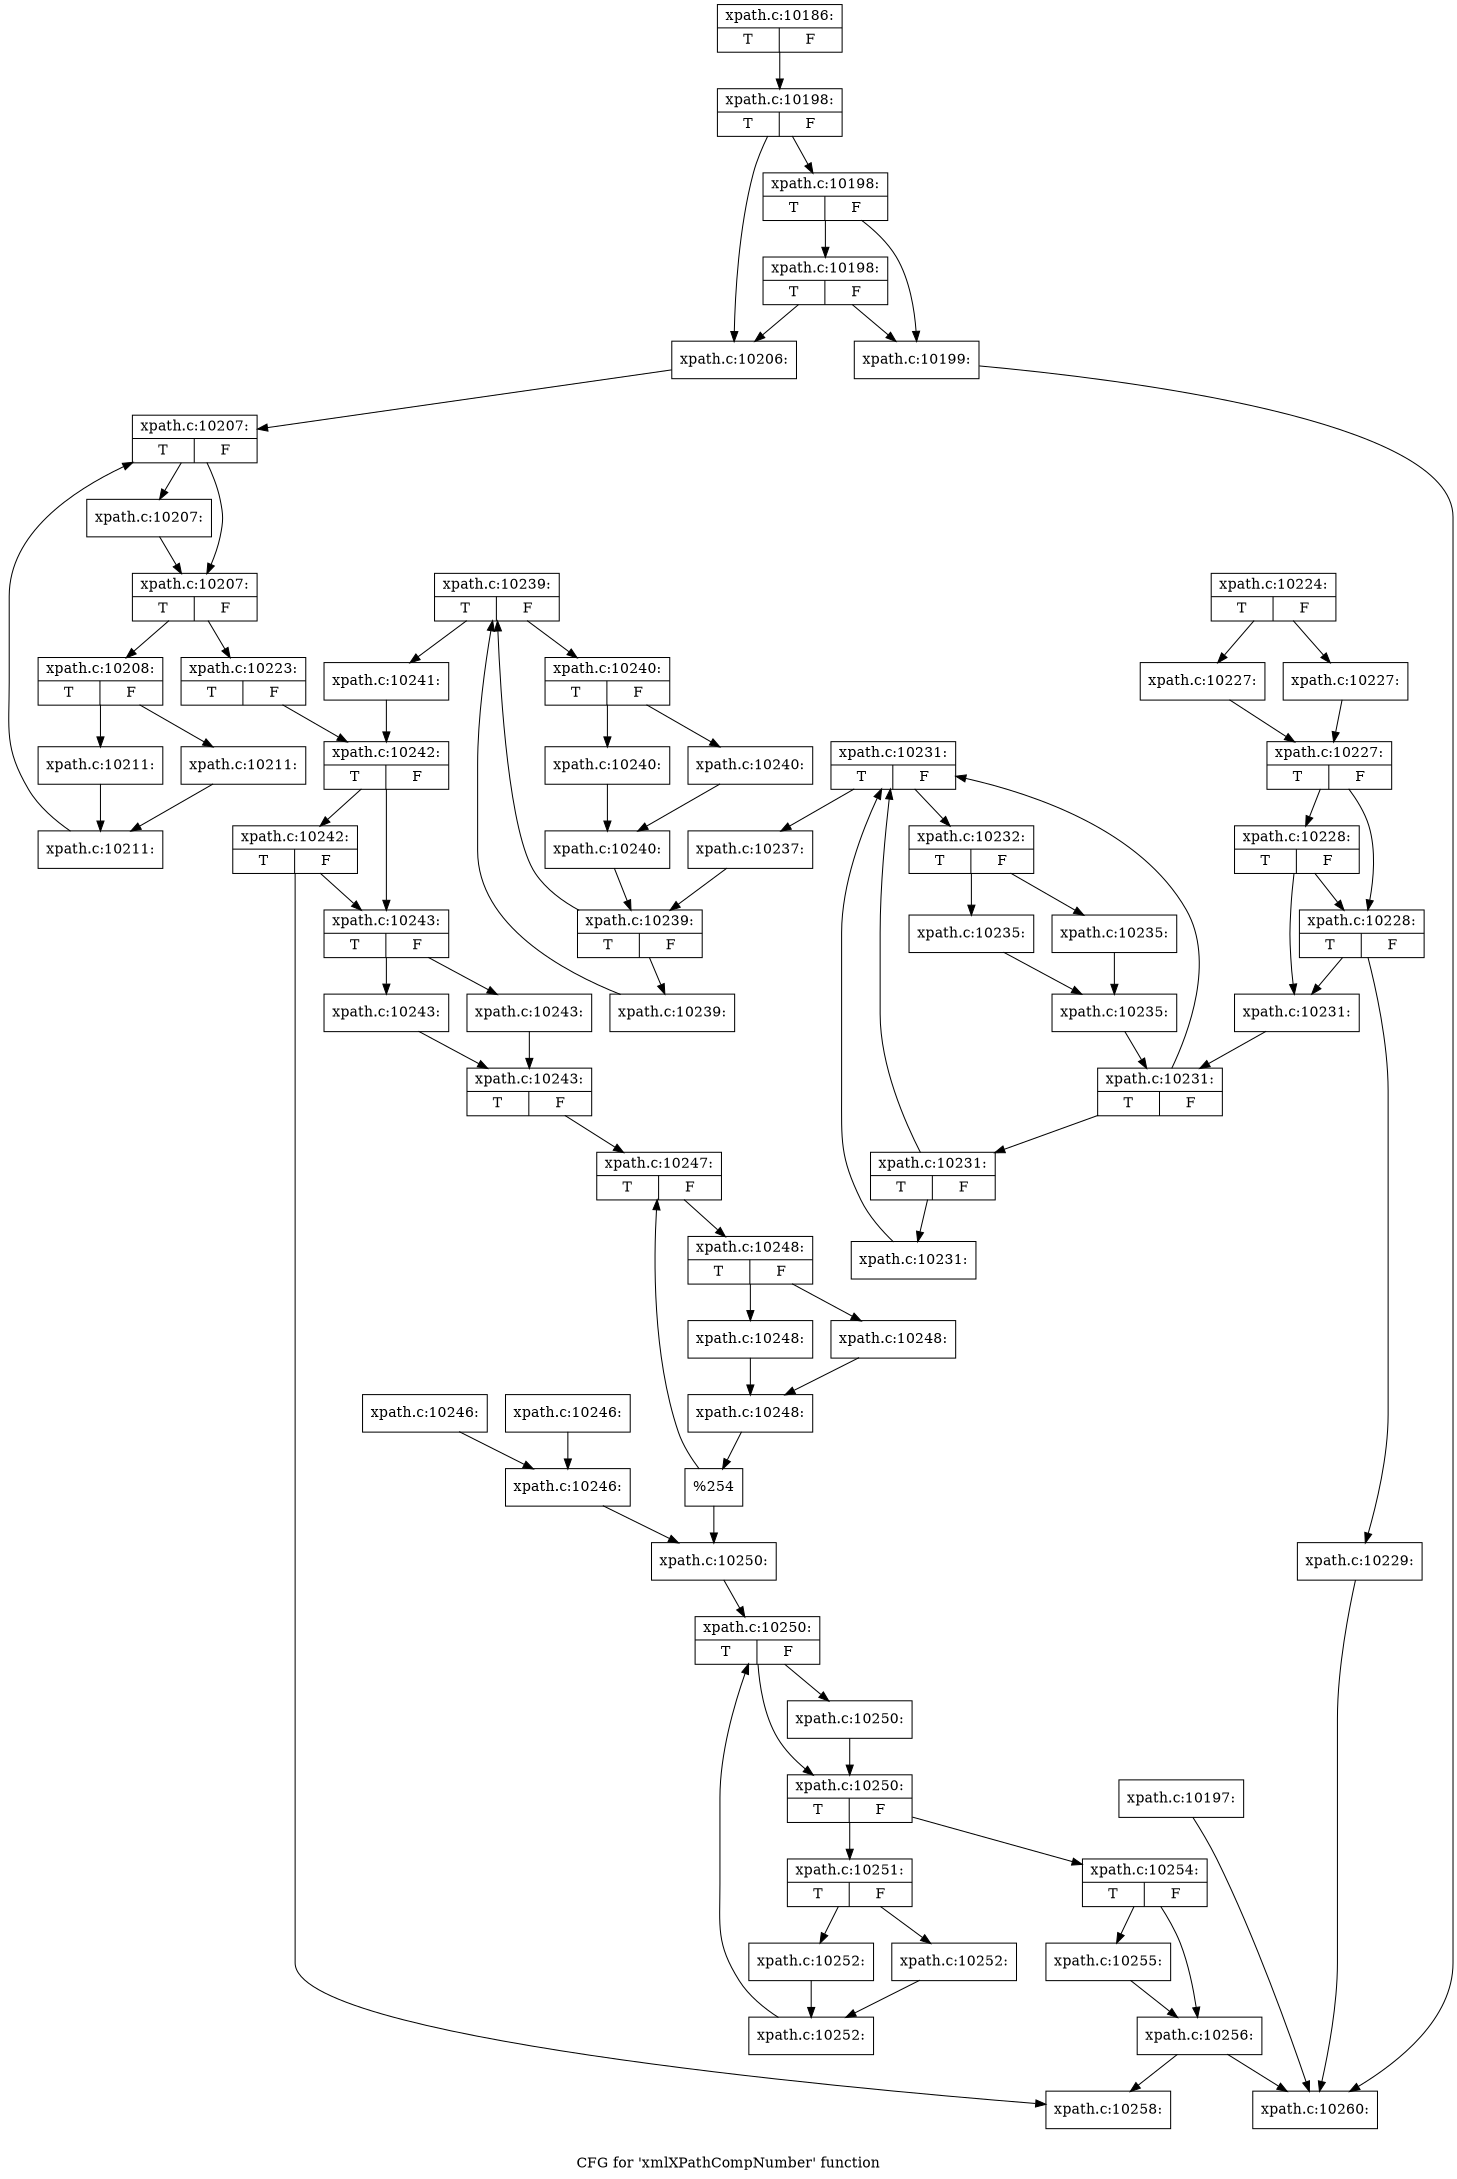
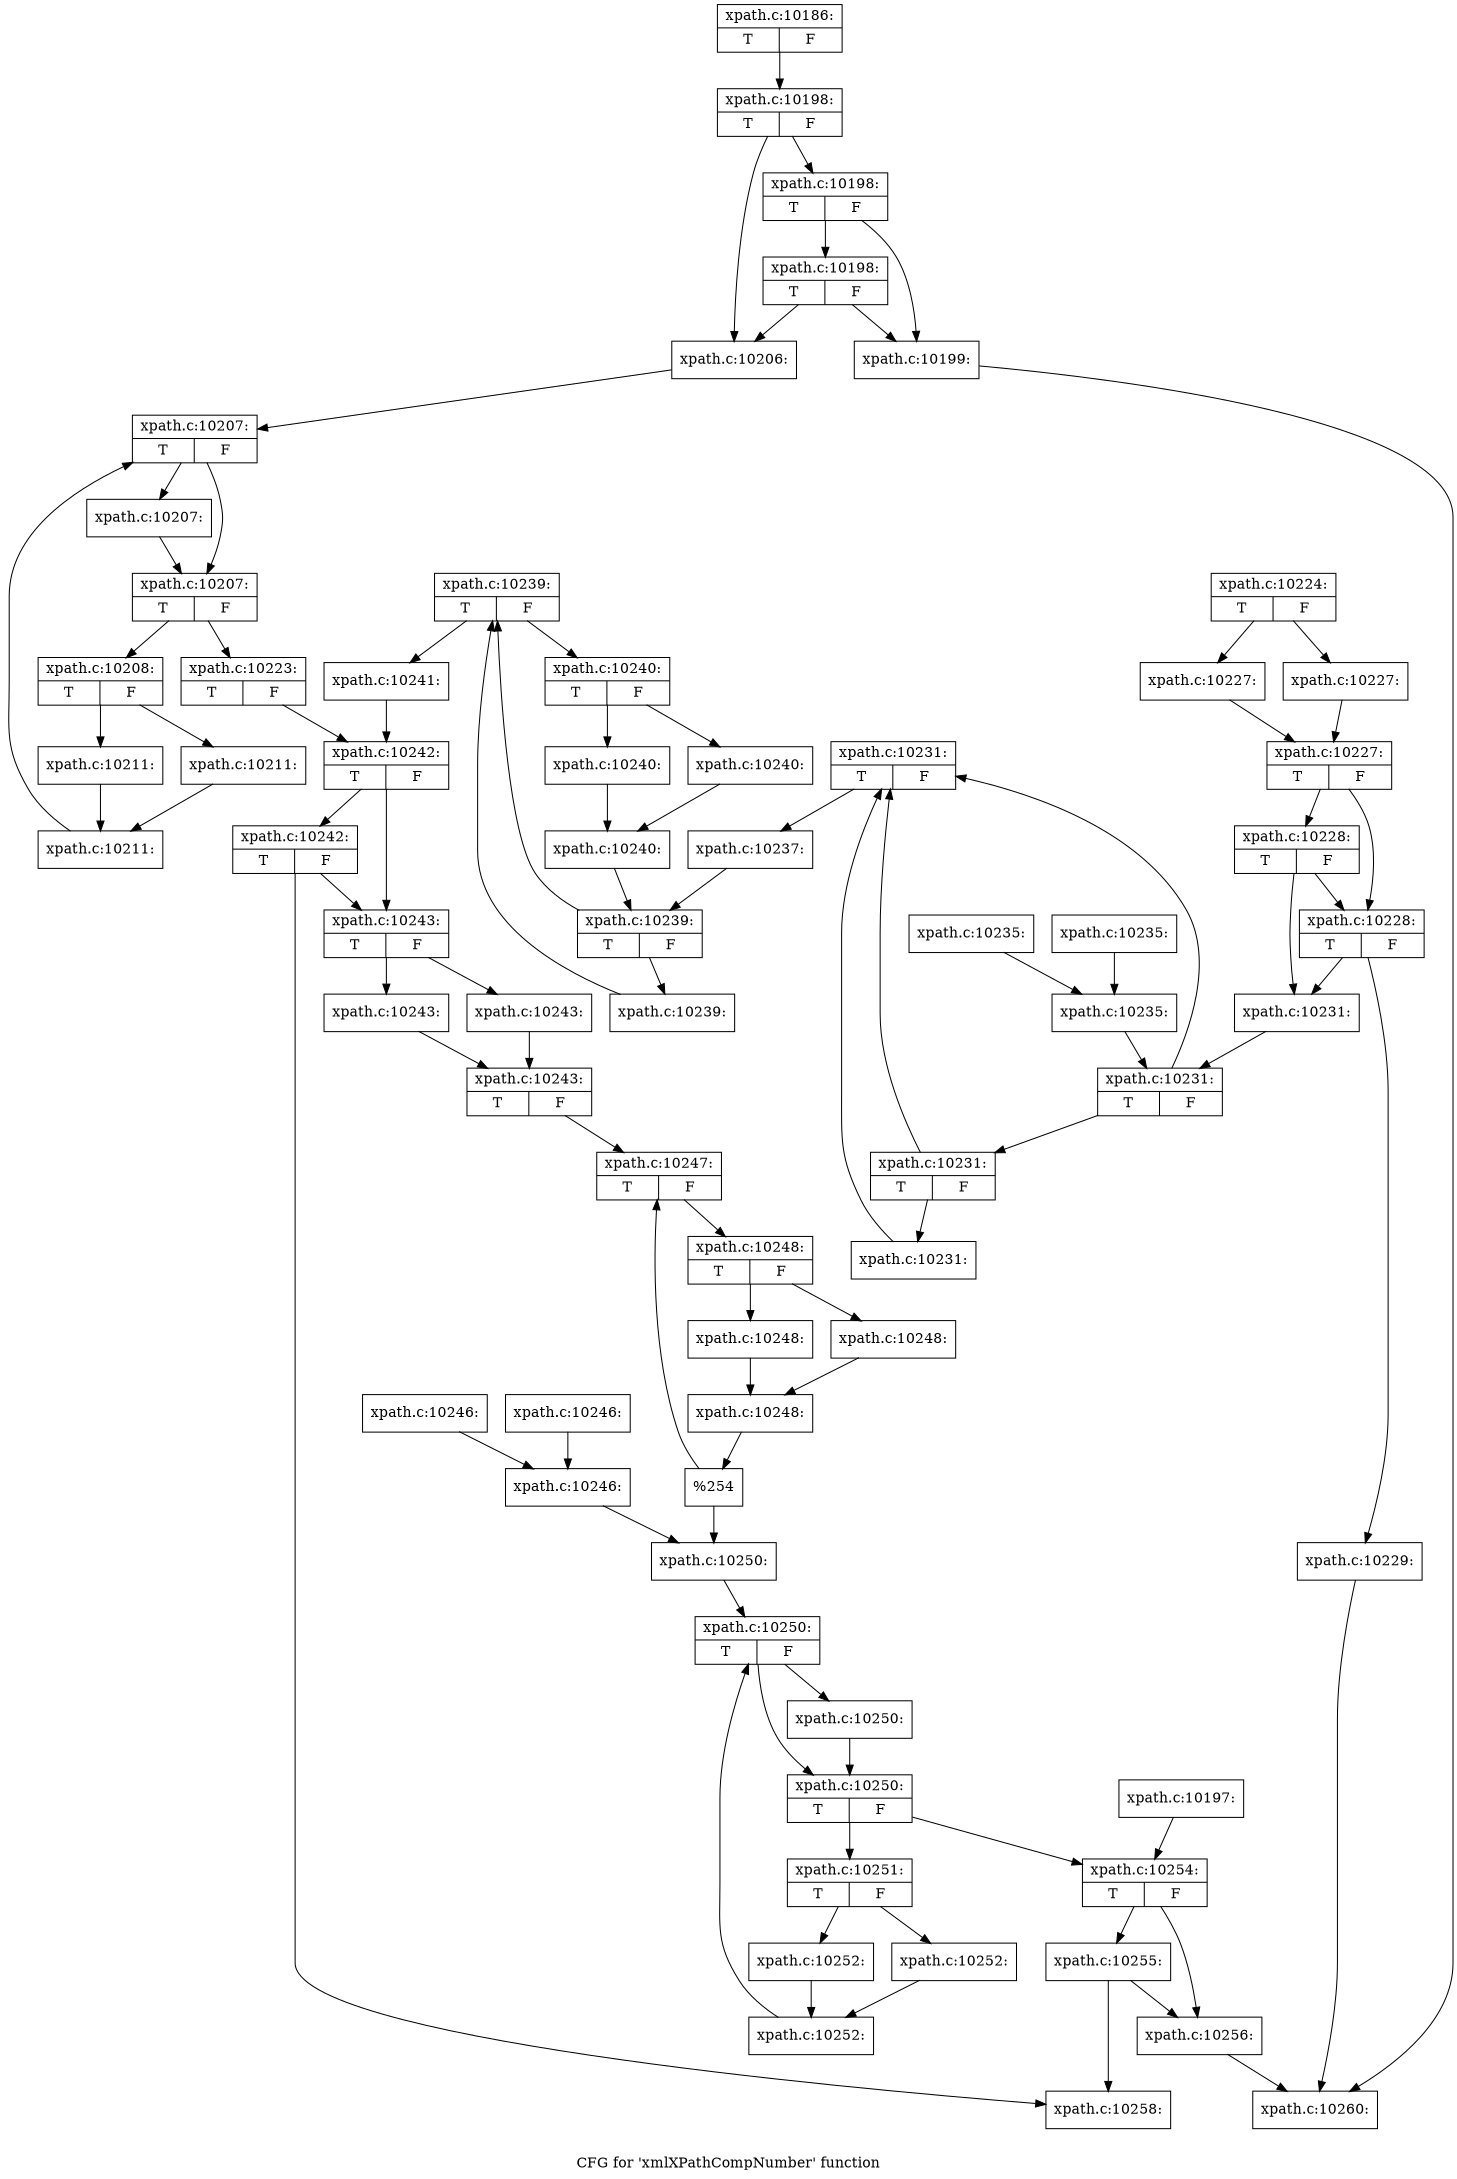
node "xpath.c:10232:": removed
edge "xpath.c:10197:" -> "xpath.c:10260:": now "xpath.c:10197:" -> "xpath.c:10254:"
edge "xpath.c:10256:" -> "xpath.c:10258:": now "xpath.c:10255:" -> "xpath.c:10258:"
